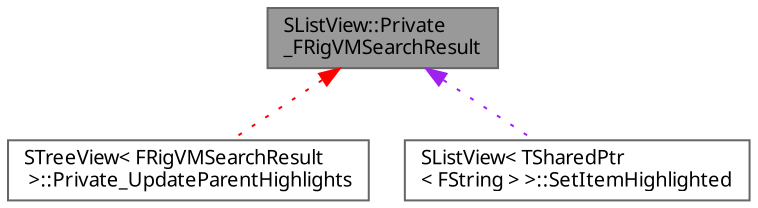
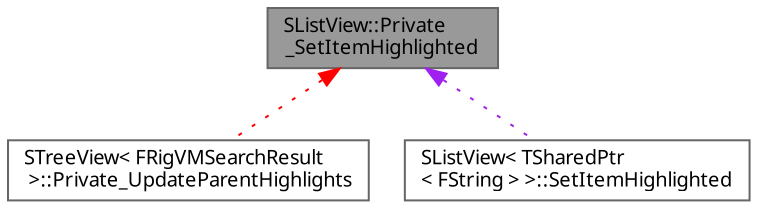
node "SListView::Private _FRigVMSearchResult": label "SListView::Private _FRigVMSearchResult" -> "SListView::Private _SetItemHighlighted"
